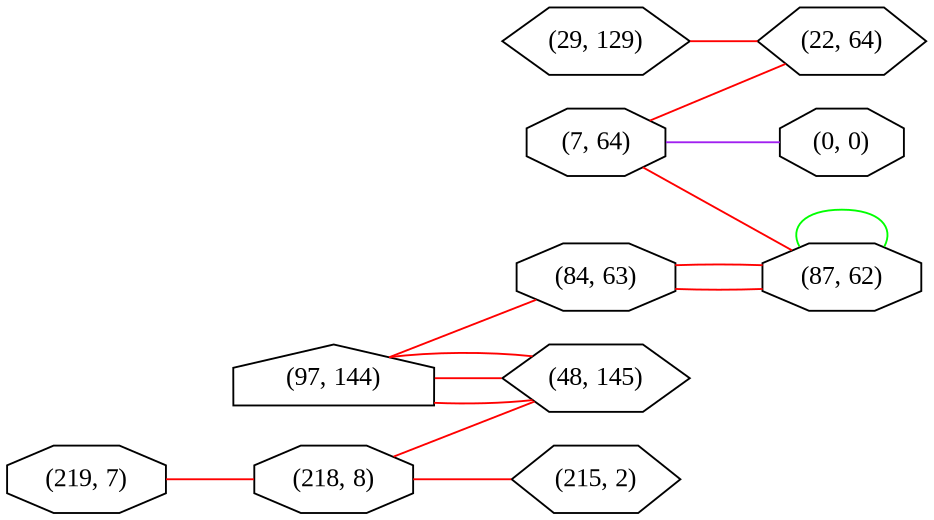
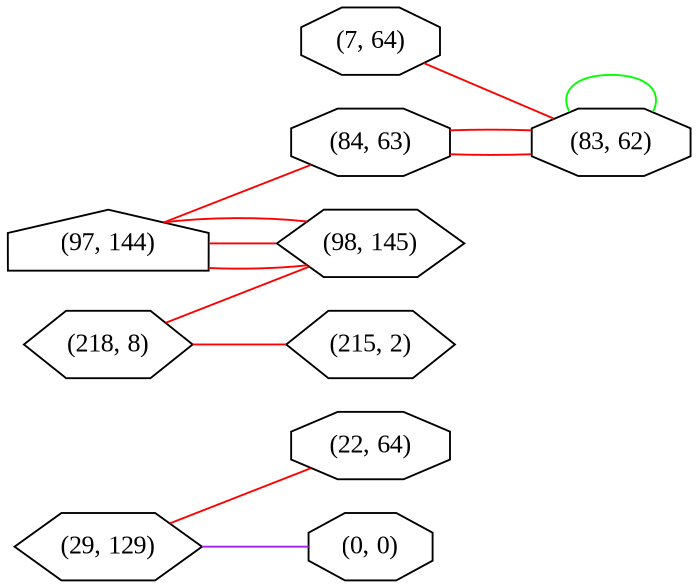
node "(22, 64)": shape hexagon -> octagon
edge "(22, 64)" -- "(7, 64)": removed
edge "(7, 64)" -- "(0, 0)": now "(29, 129)" -- "(0, 0)"
node "(87, 62)": label "(87, 62)" -> "(83, 62)"
node "(48, 145)": label "(48, 145)" -> "(98, 145)"
node "(219, 7)": removed
node "(218, 8)": shape octagon -> hexagon
